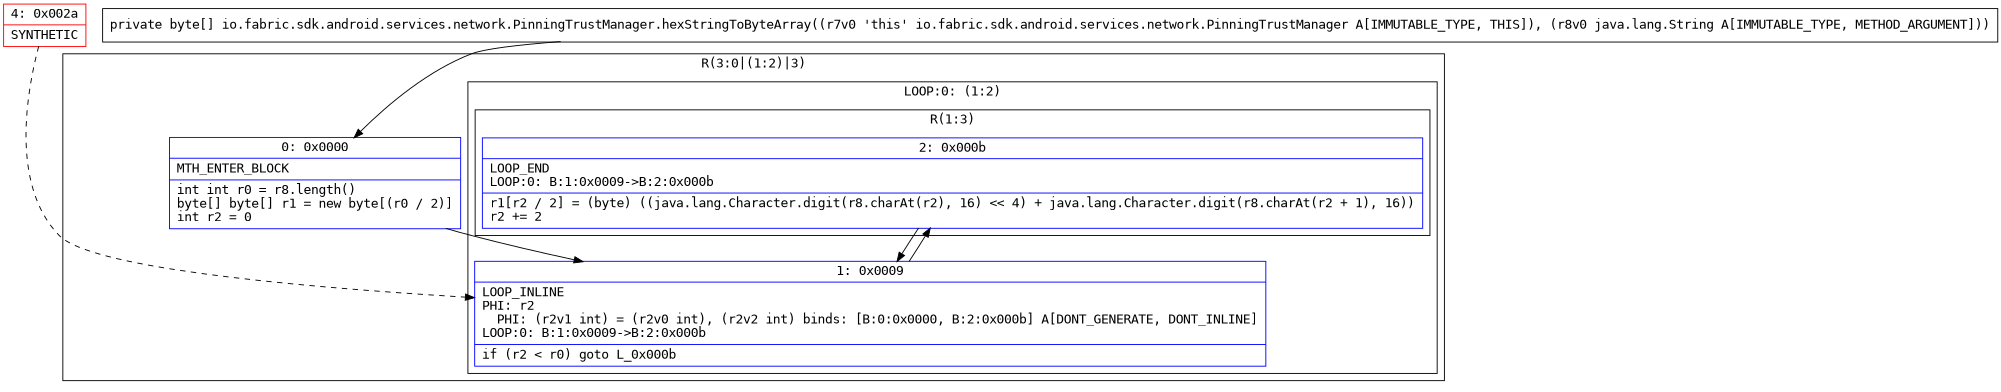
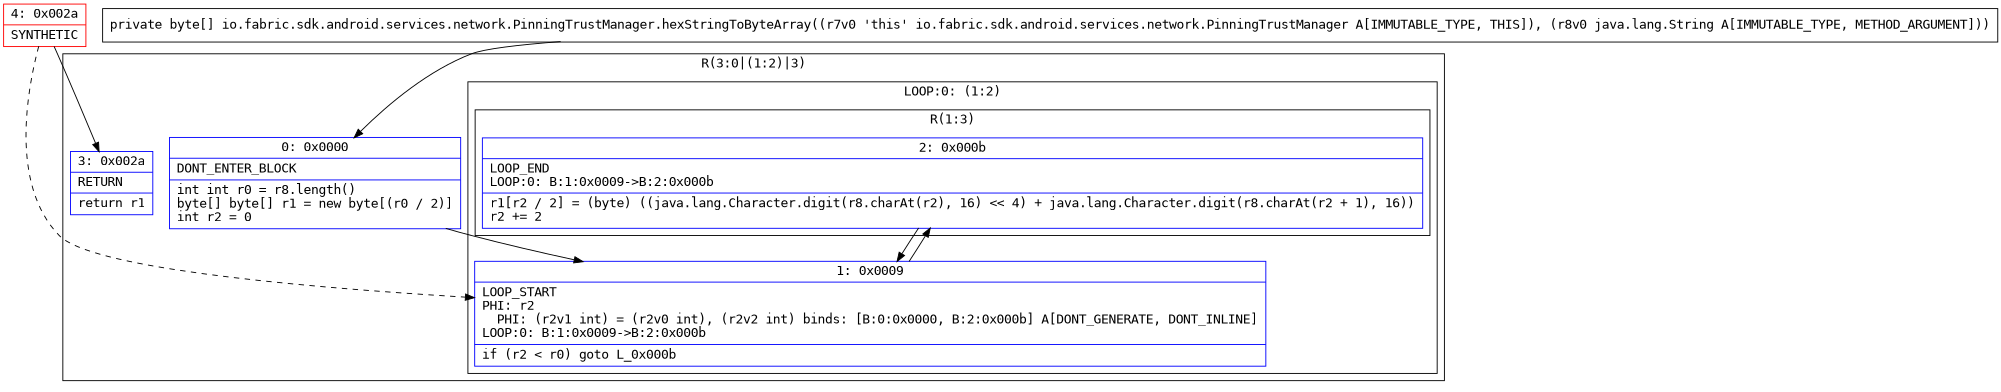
node "0: 0x0000": text "MTH_ENTER_BLOCK" -> "DONT_ENTER_BLOCK"
node "3: 0x002a": added
node "1: 0x0009": text "LOOP_INLINE" -> "LOOP_START"
